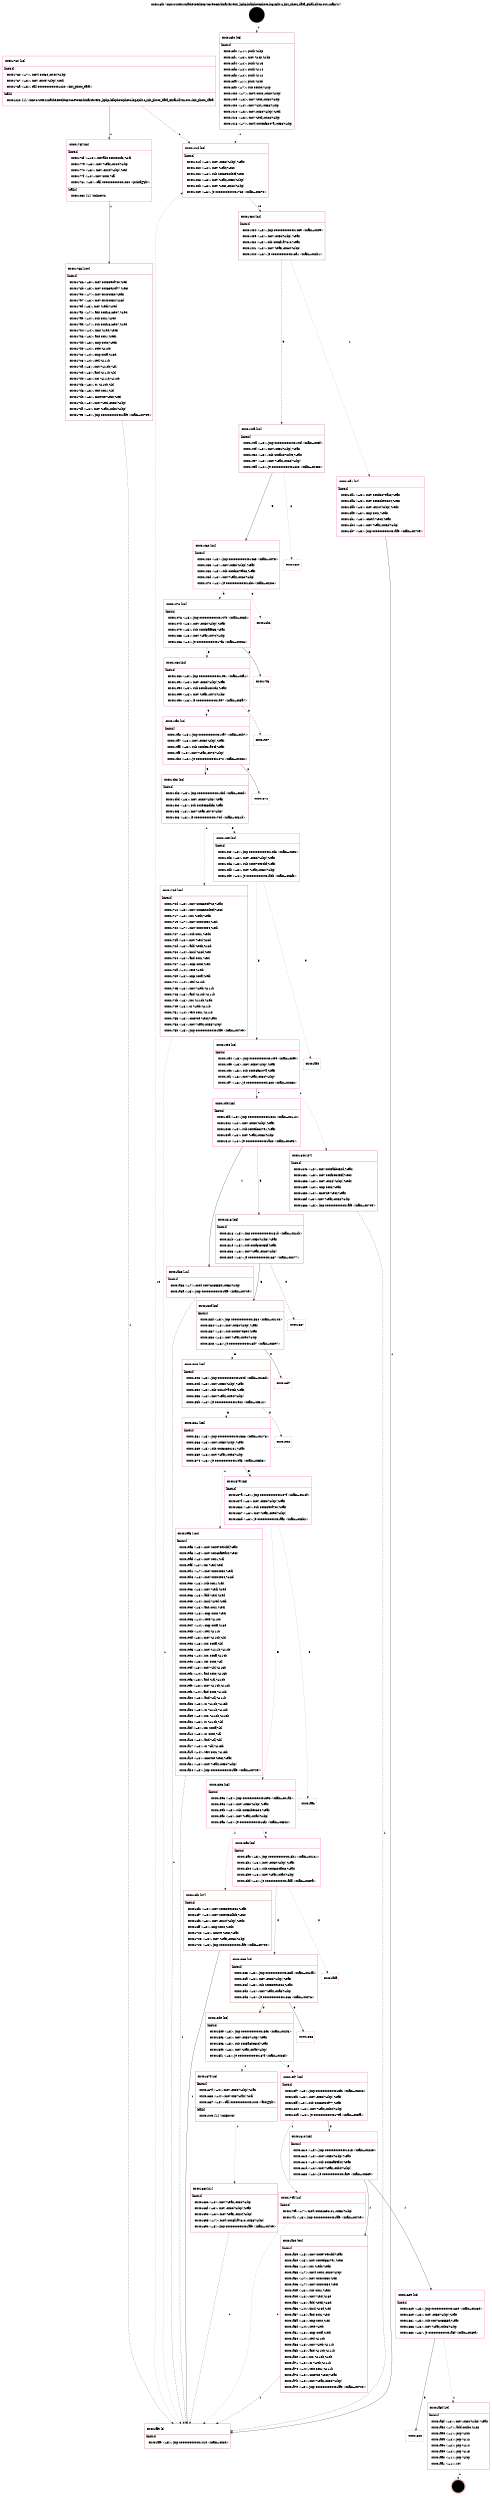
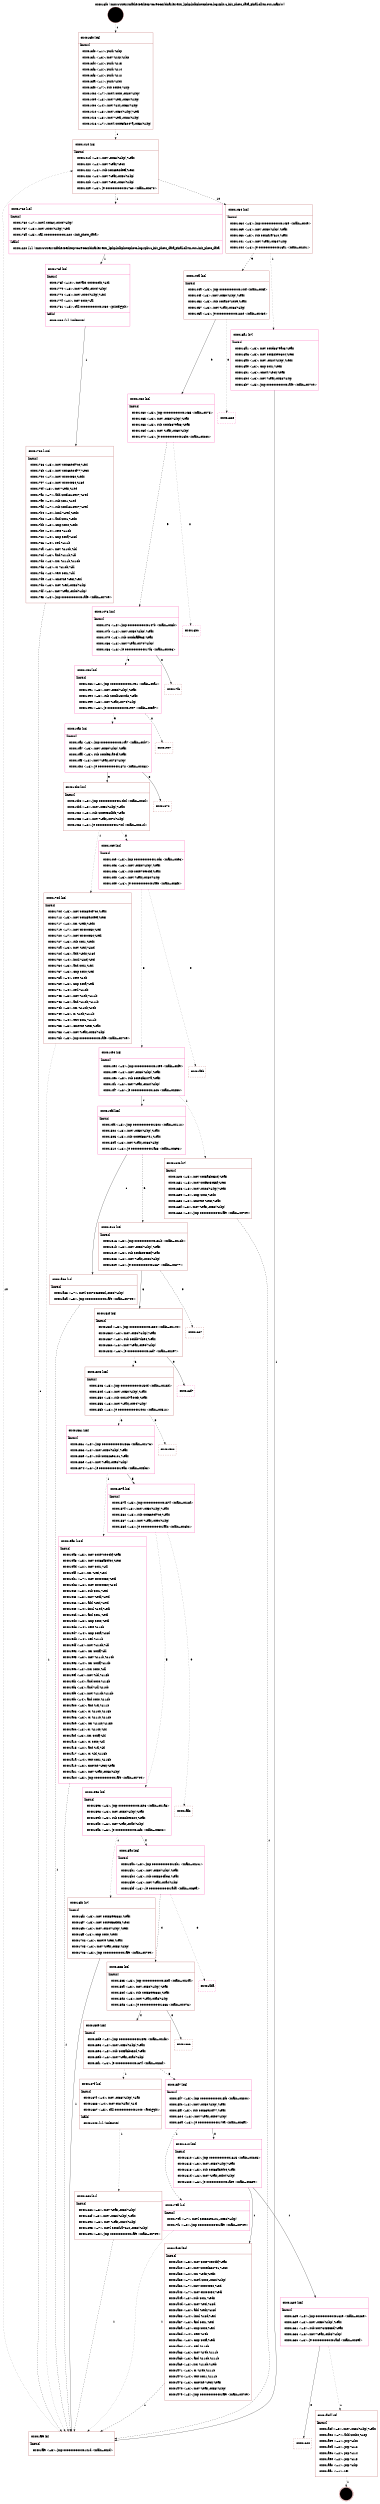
edge "0x401760 [15]" -> "0x40141d [23]": reversed
